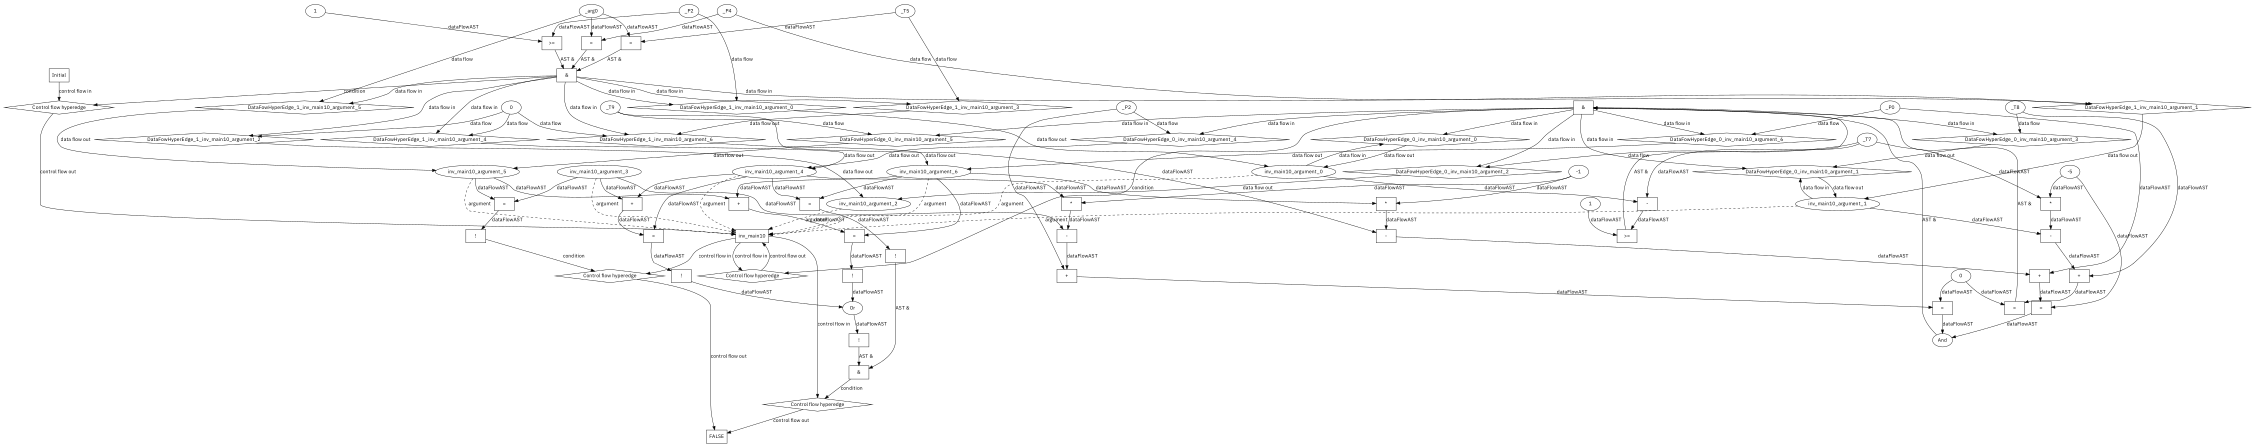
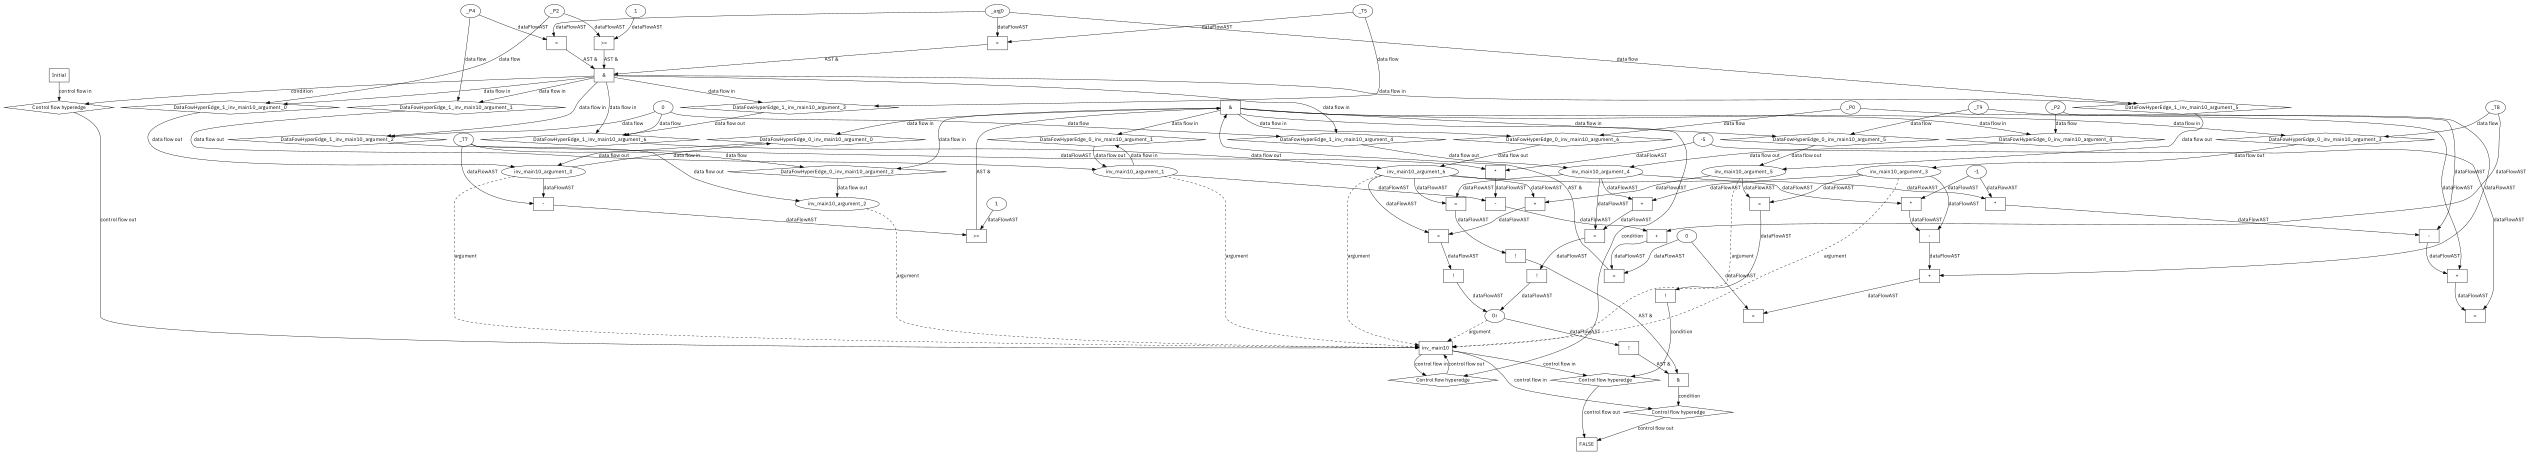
edge "DataFowHyperEdge_0_inv_main10_argument_3" -> "DataFowHyperEdge_0_inv_main10_argument_1": now "DataFowHyperEdge_0_inv_main10_argument_3" -> "inv_main10_argument_3"
edge "inv_main10_argument_4" -> "inv_main10": now "Or" -> "inv_main10"
node "And": removed
